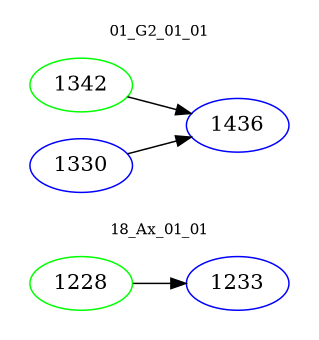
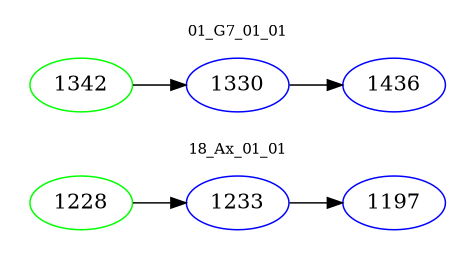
cluster "01_G2_01_01": label "01_G2_01_01" -> "01_G7_01_01"
edge "1342" -> "1436": now "1342" -> "1330"
node "1197": added
